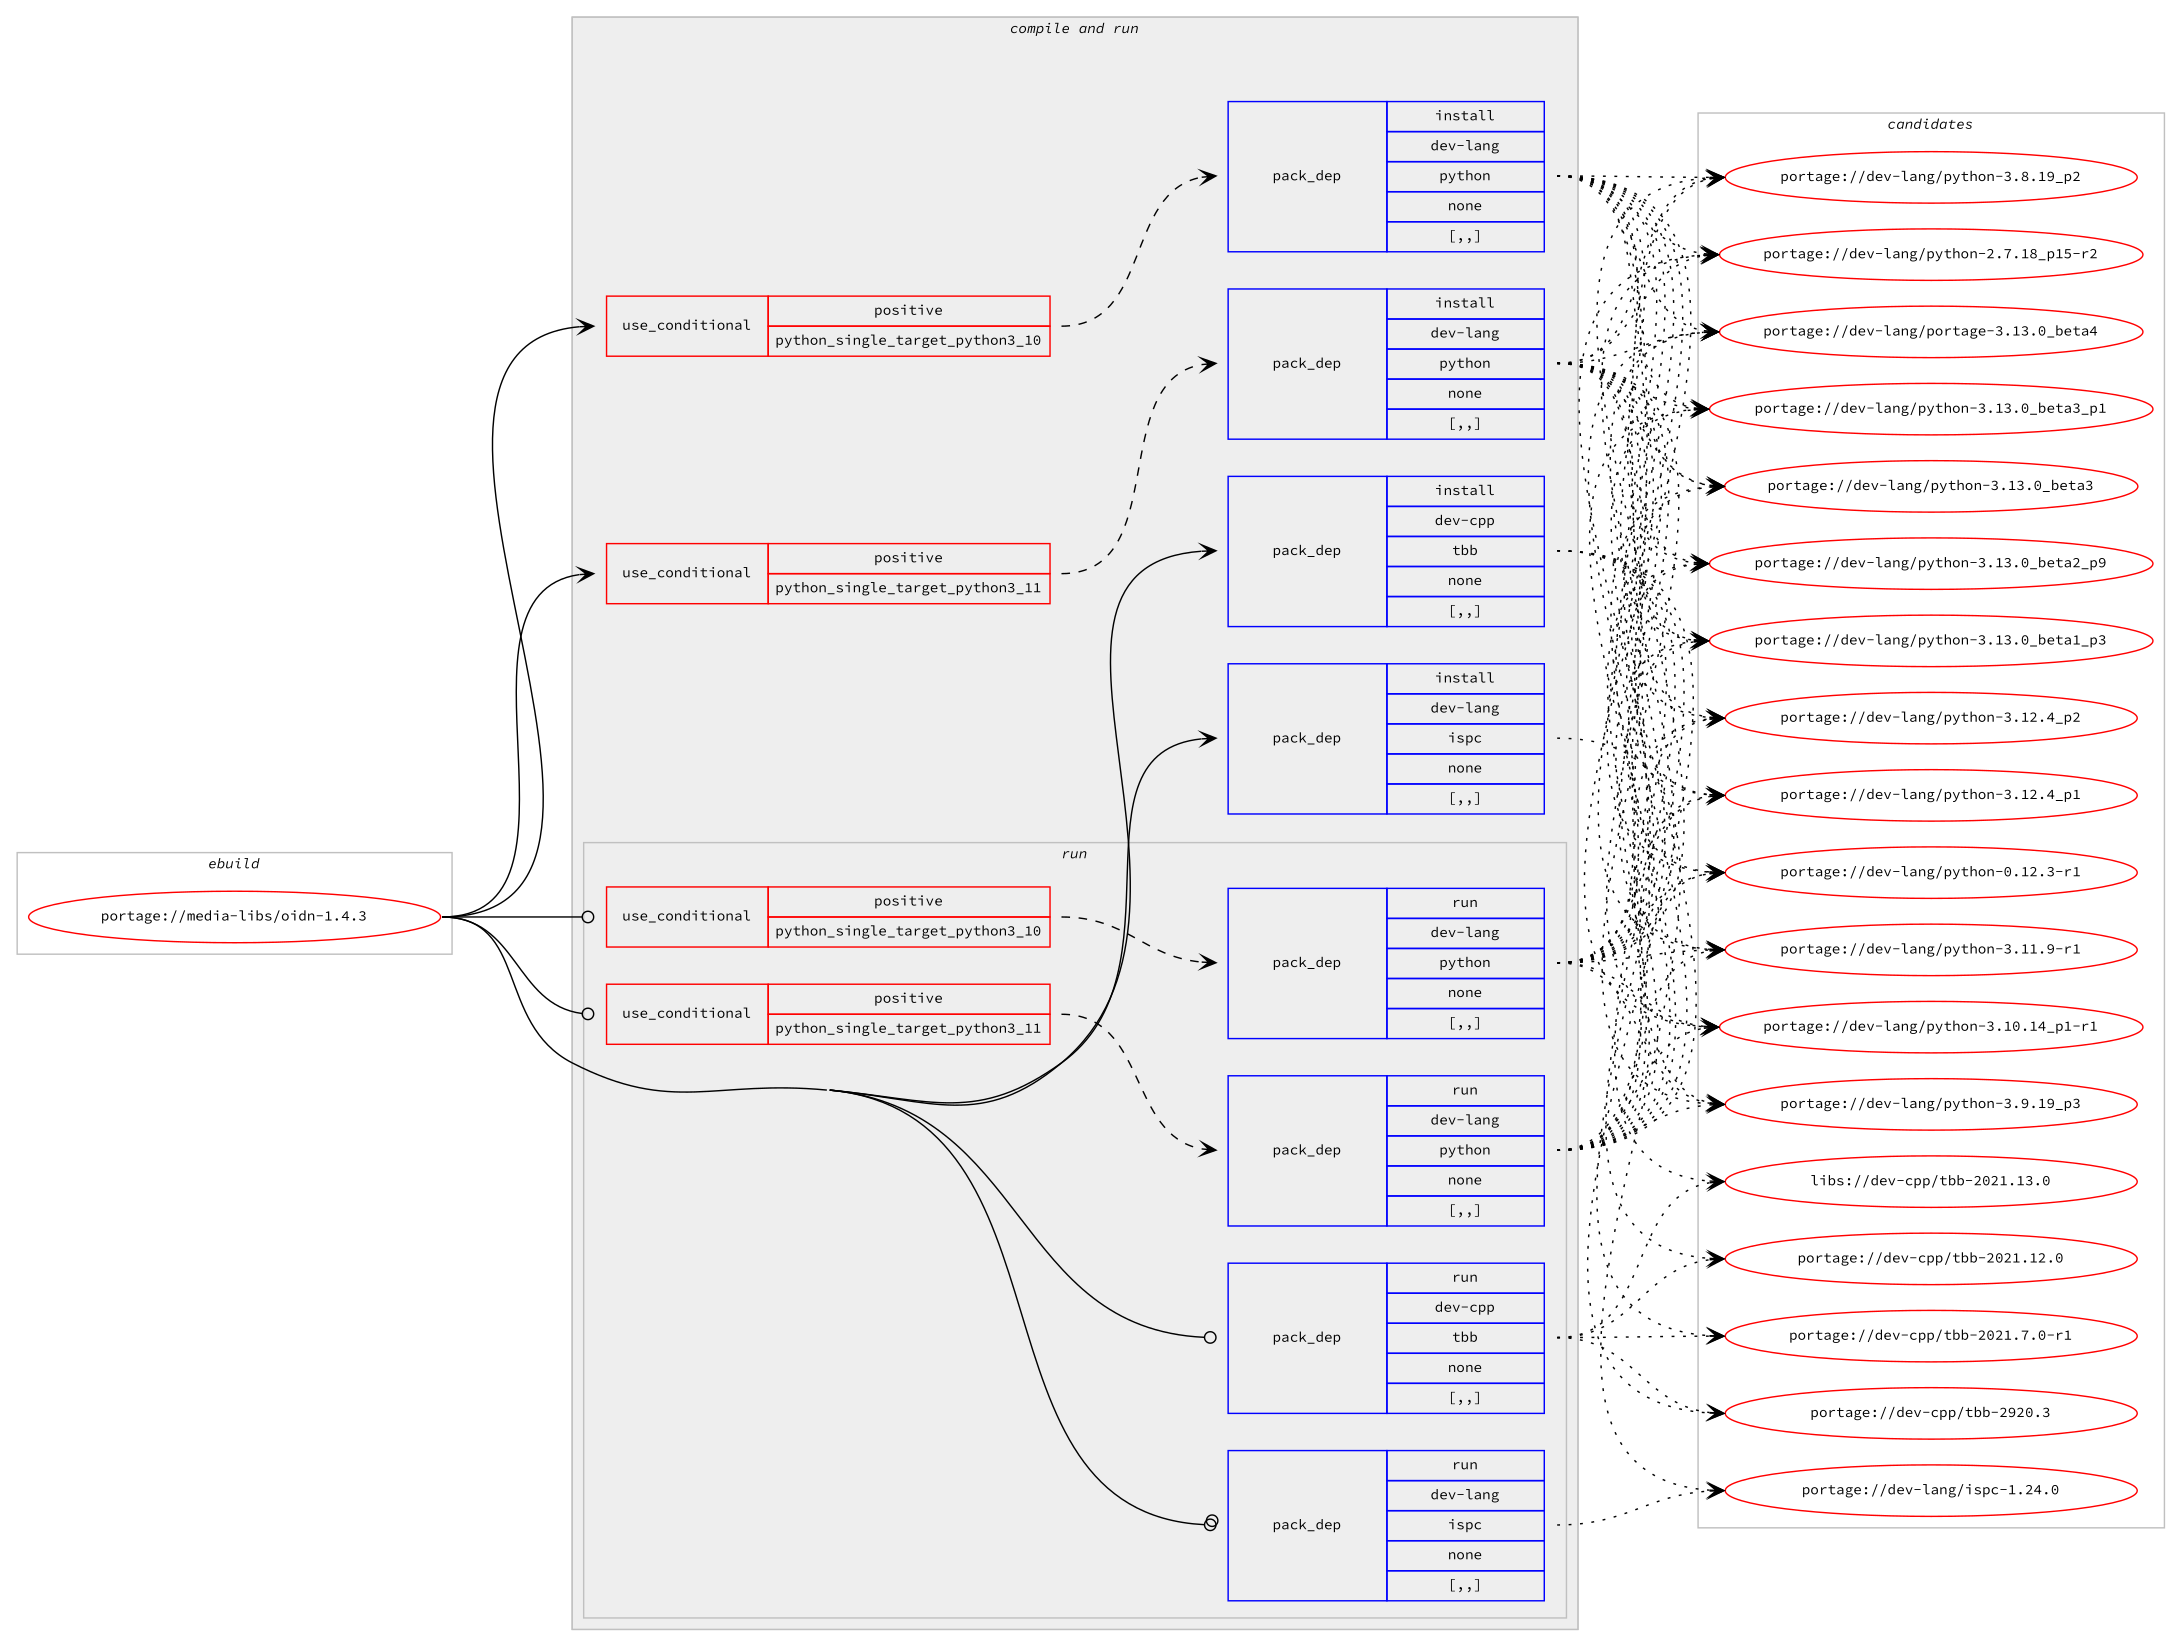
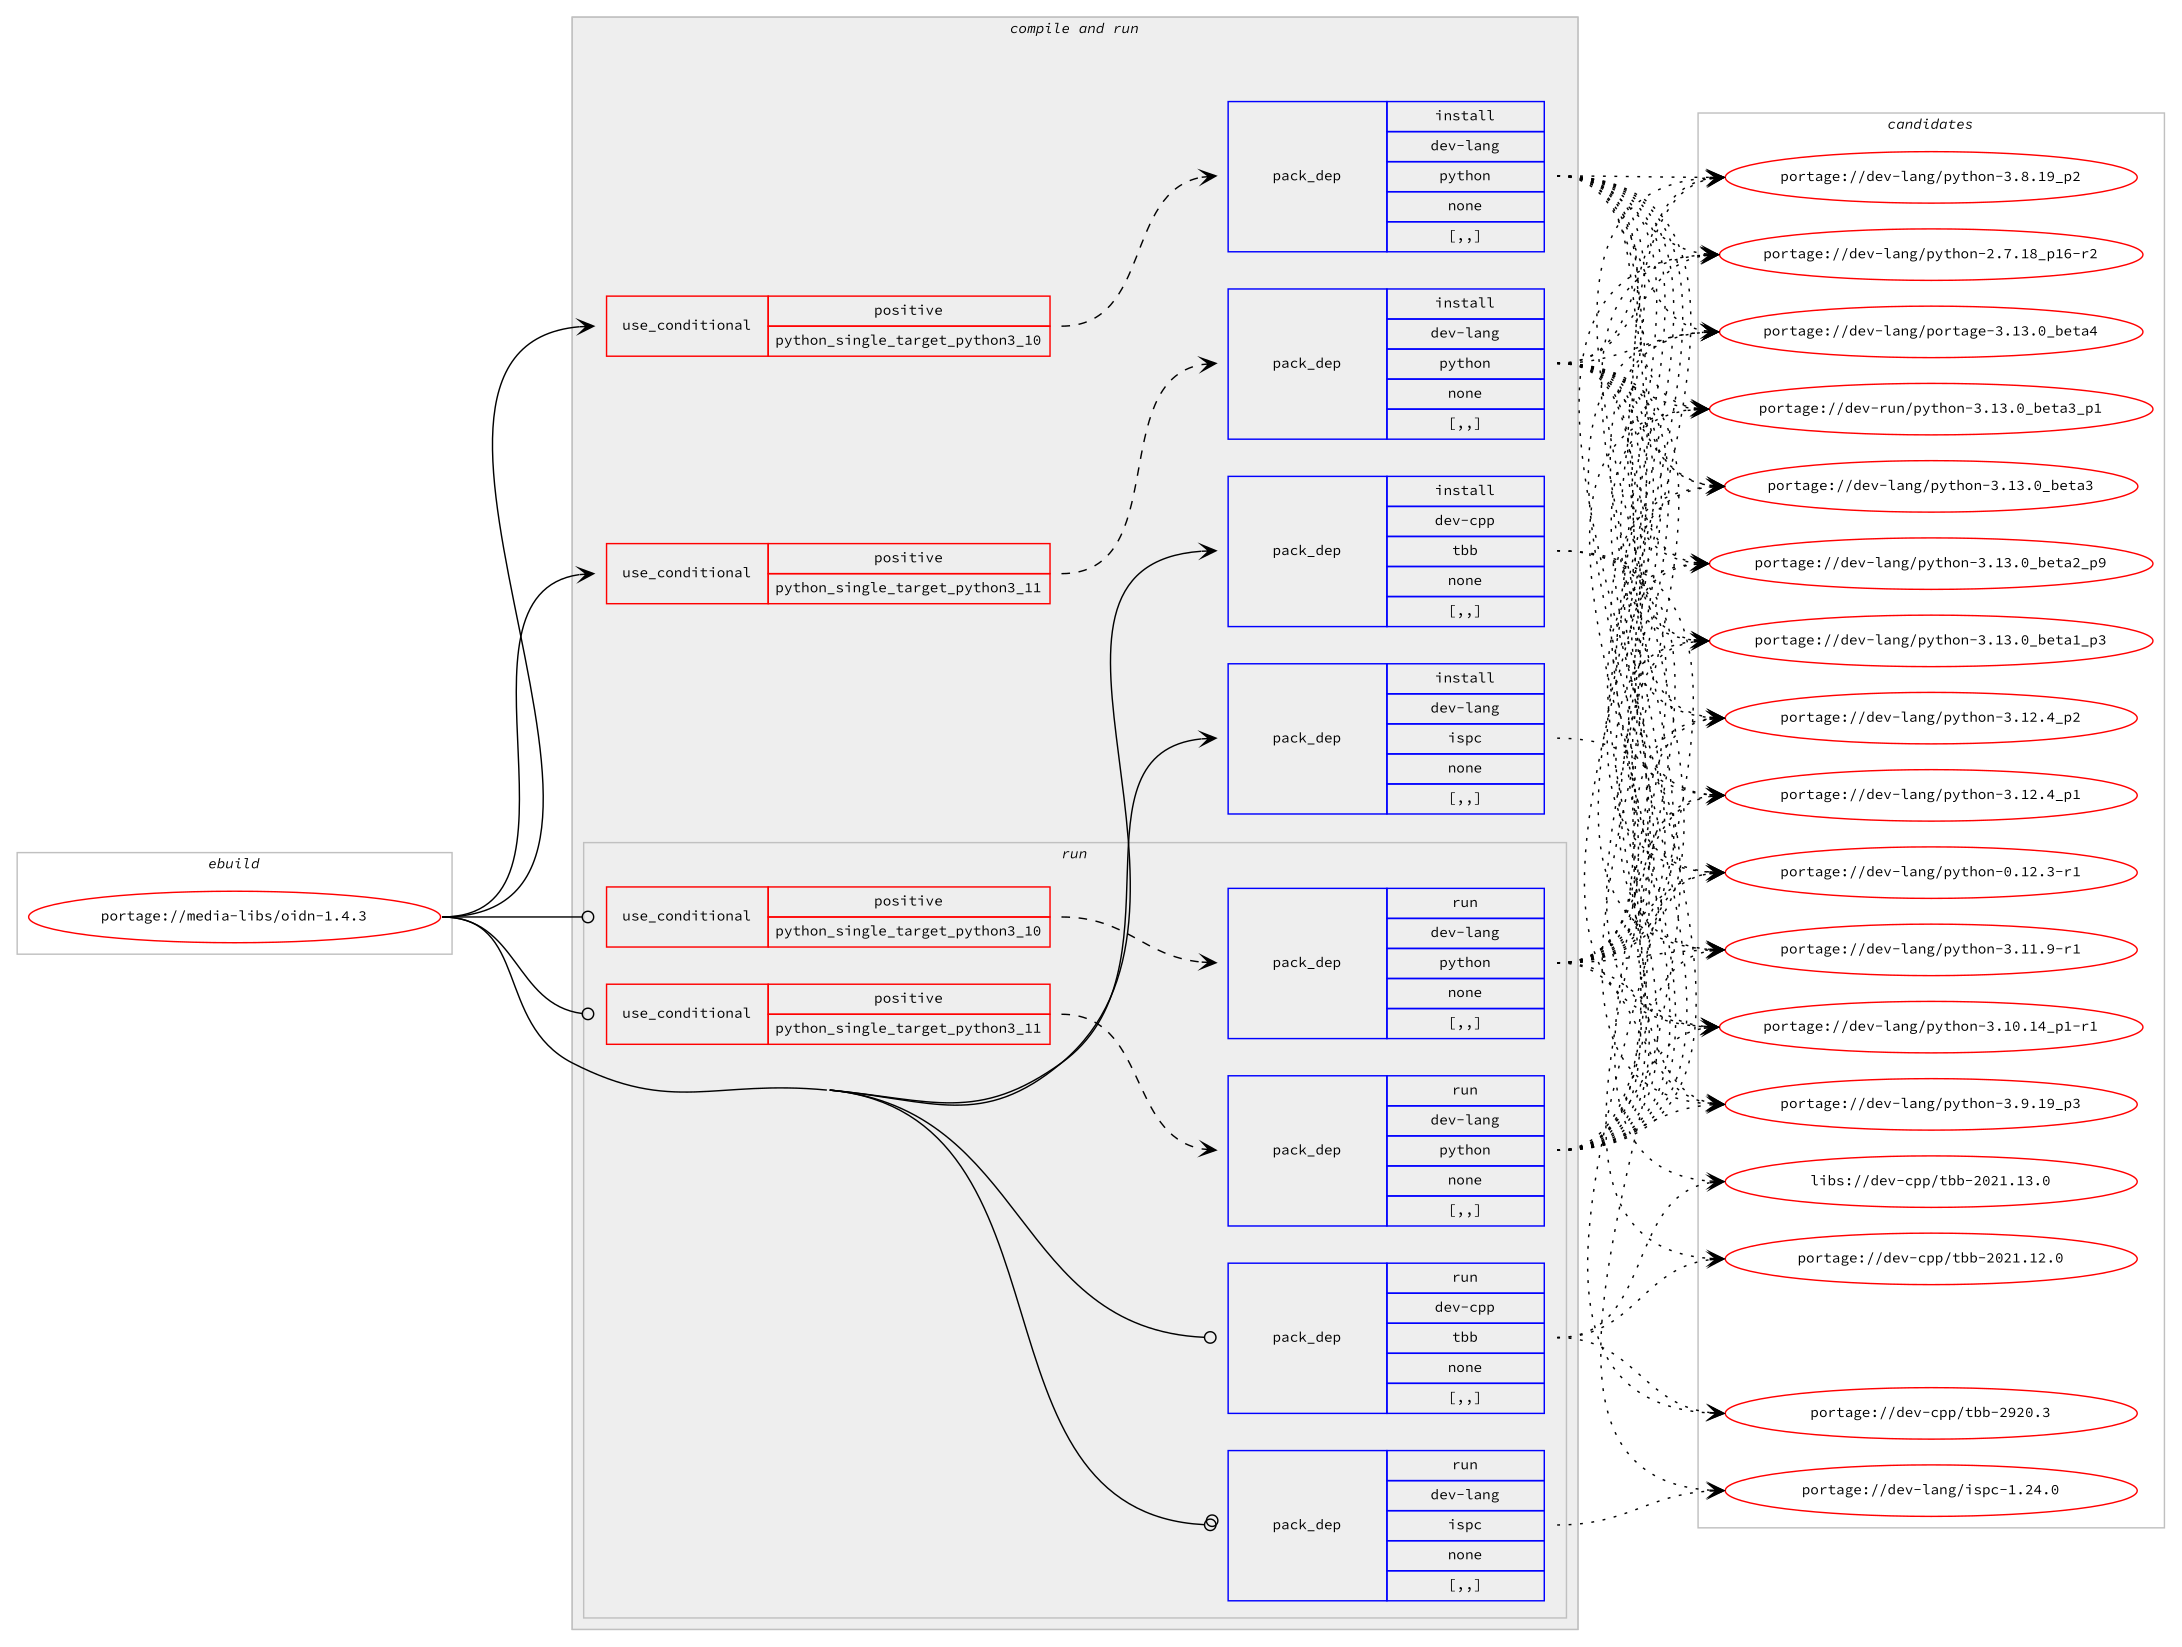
node "portage://dev-lang/python-2.7.18_p15-r2": label "portage://dev-lang/python-2.7.18_p15-r2" -> "portage://dev-lang/python-2.7.18_p16-r2"
node "portage://dev-lang/python-3.13.0_beta3_p1": label "portage://dev-lang/python-3.13.0_beta3_p1" -> "portage://dev-run/python-3.13.0_beta3_p1"
node "portage://dev-cpp/tbb-2021.7.0-r1": removed
